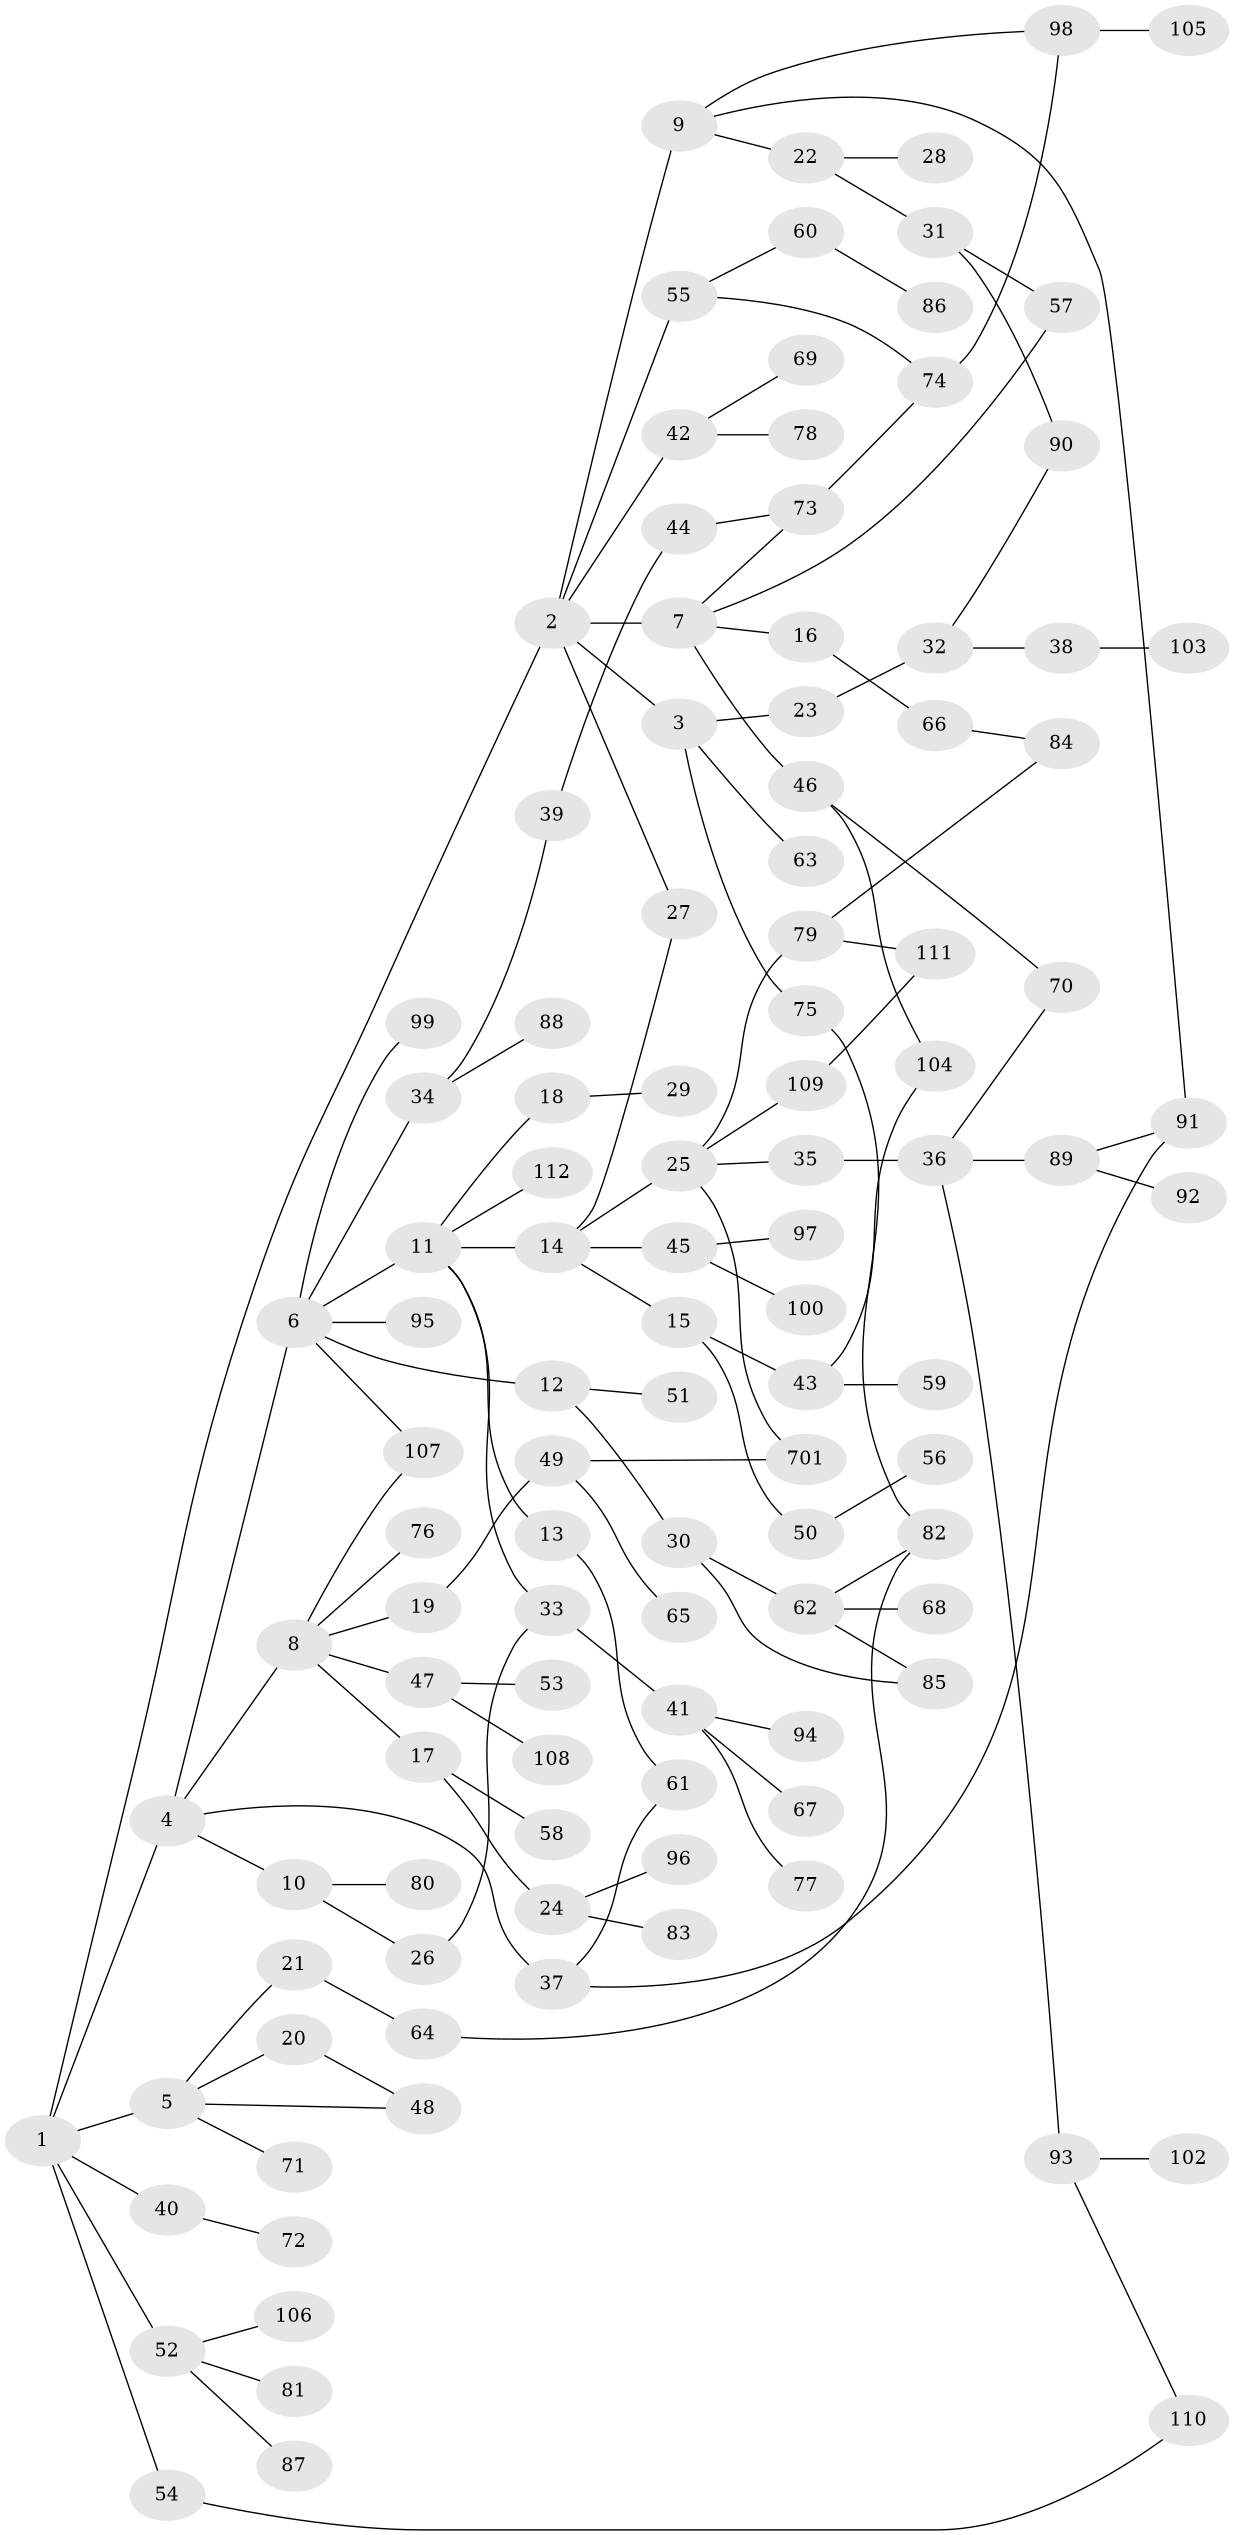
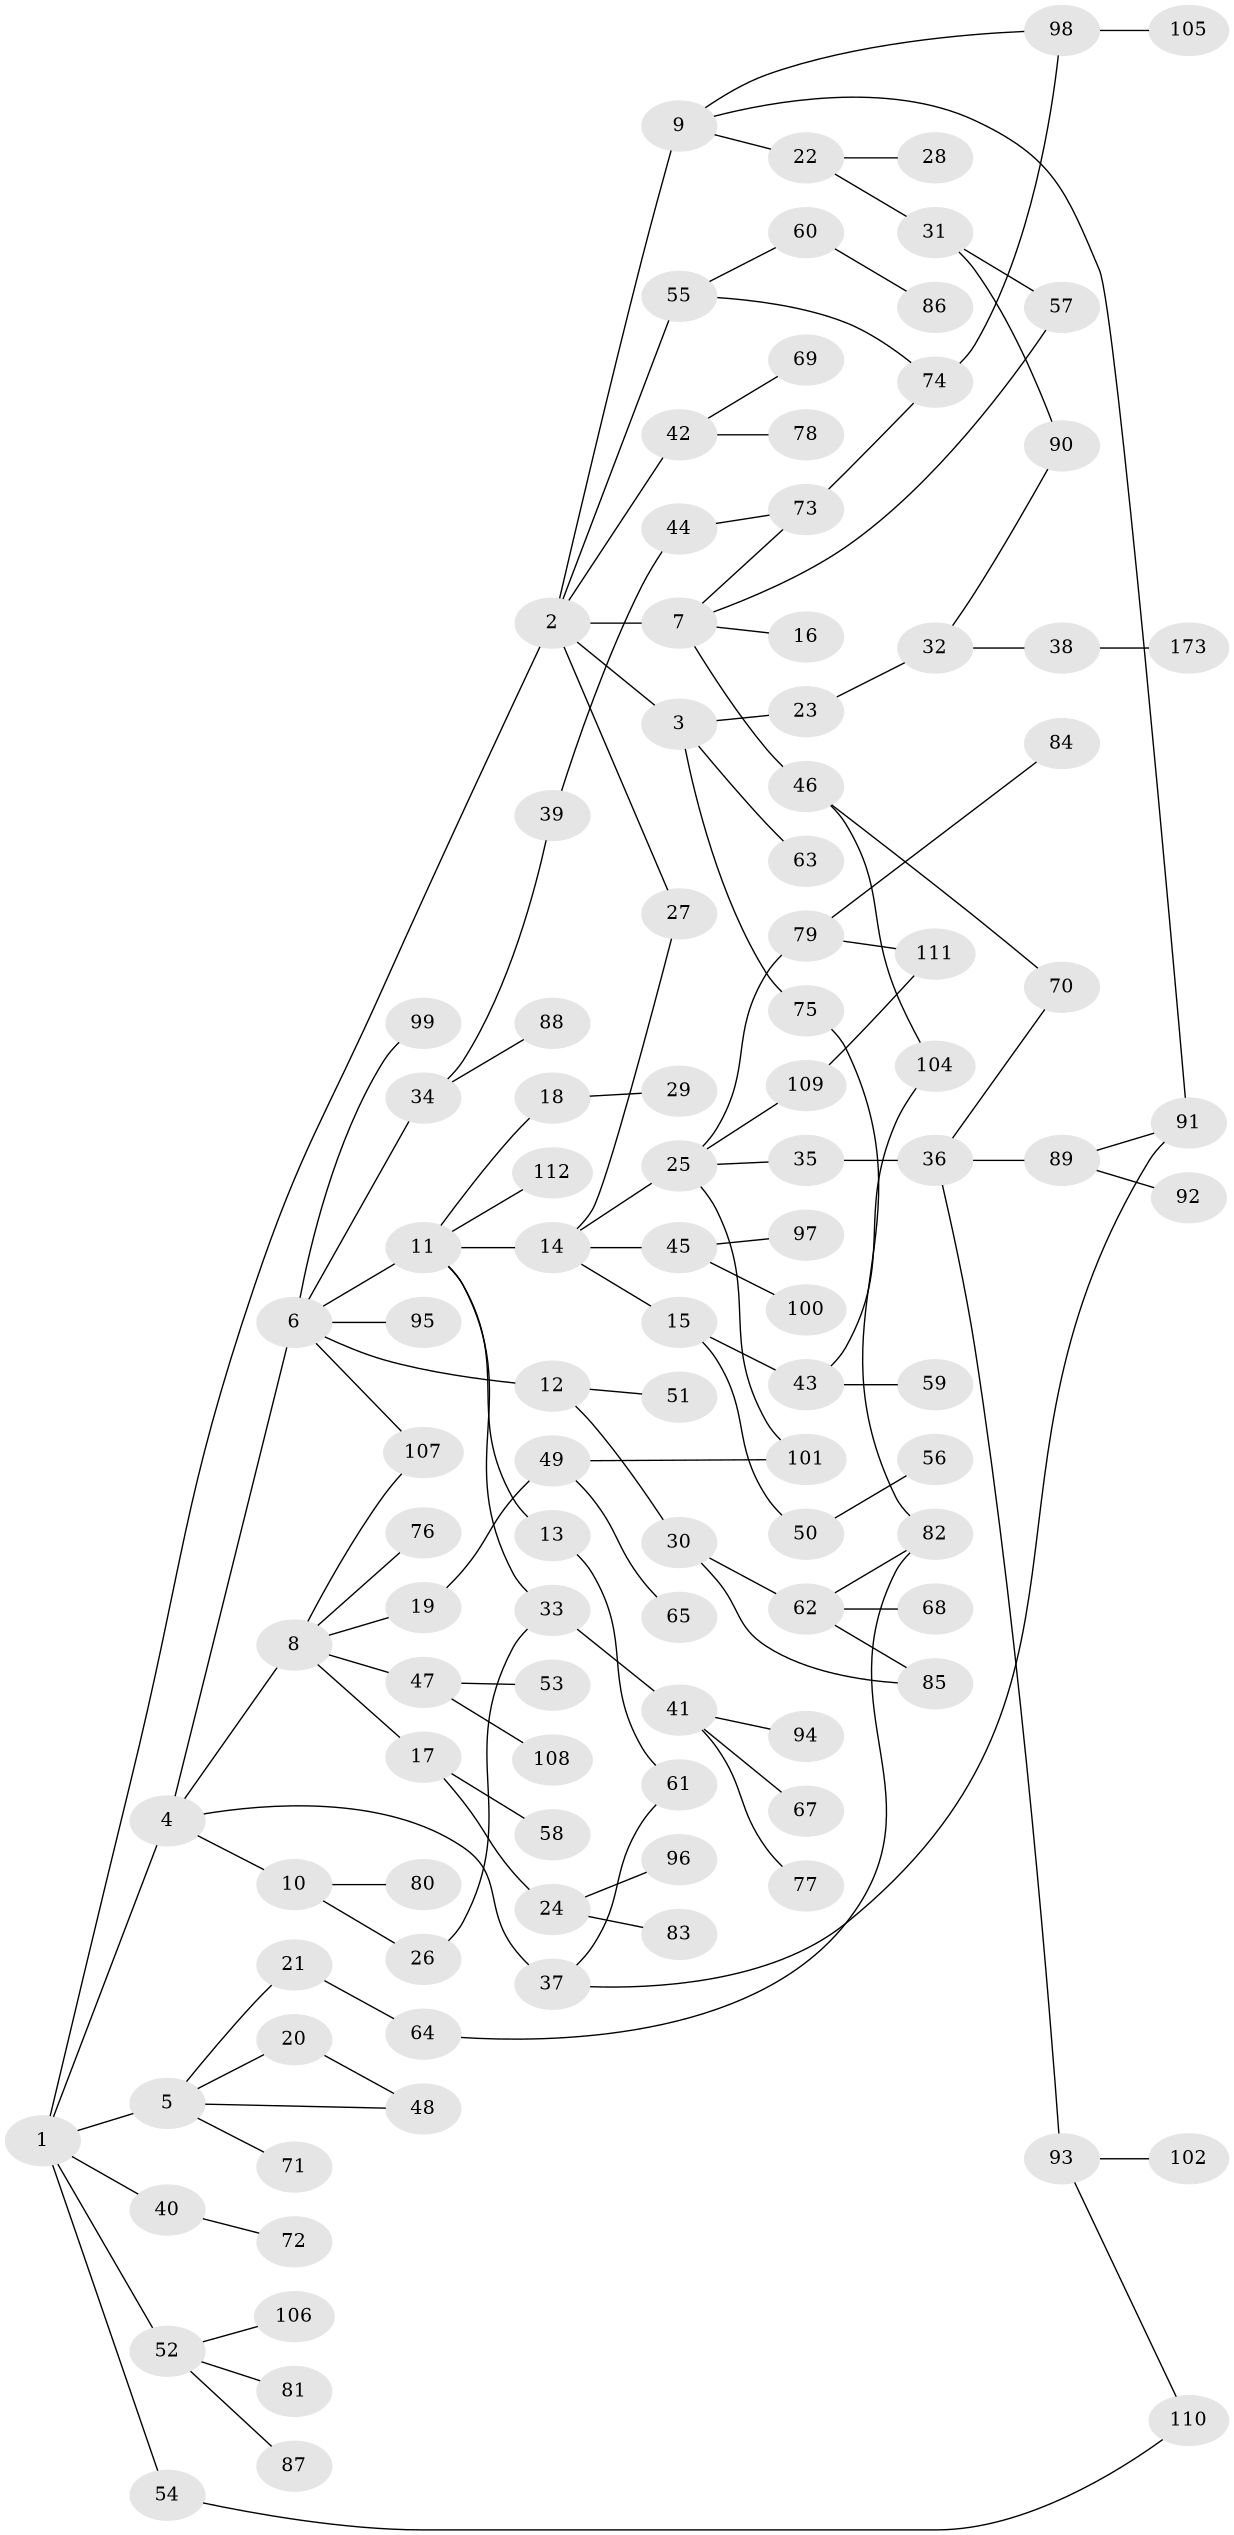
node "103": label "103" -> "173"
node "66": removed
node "701": label "701" -> "101"
